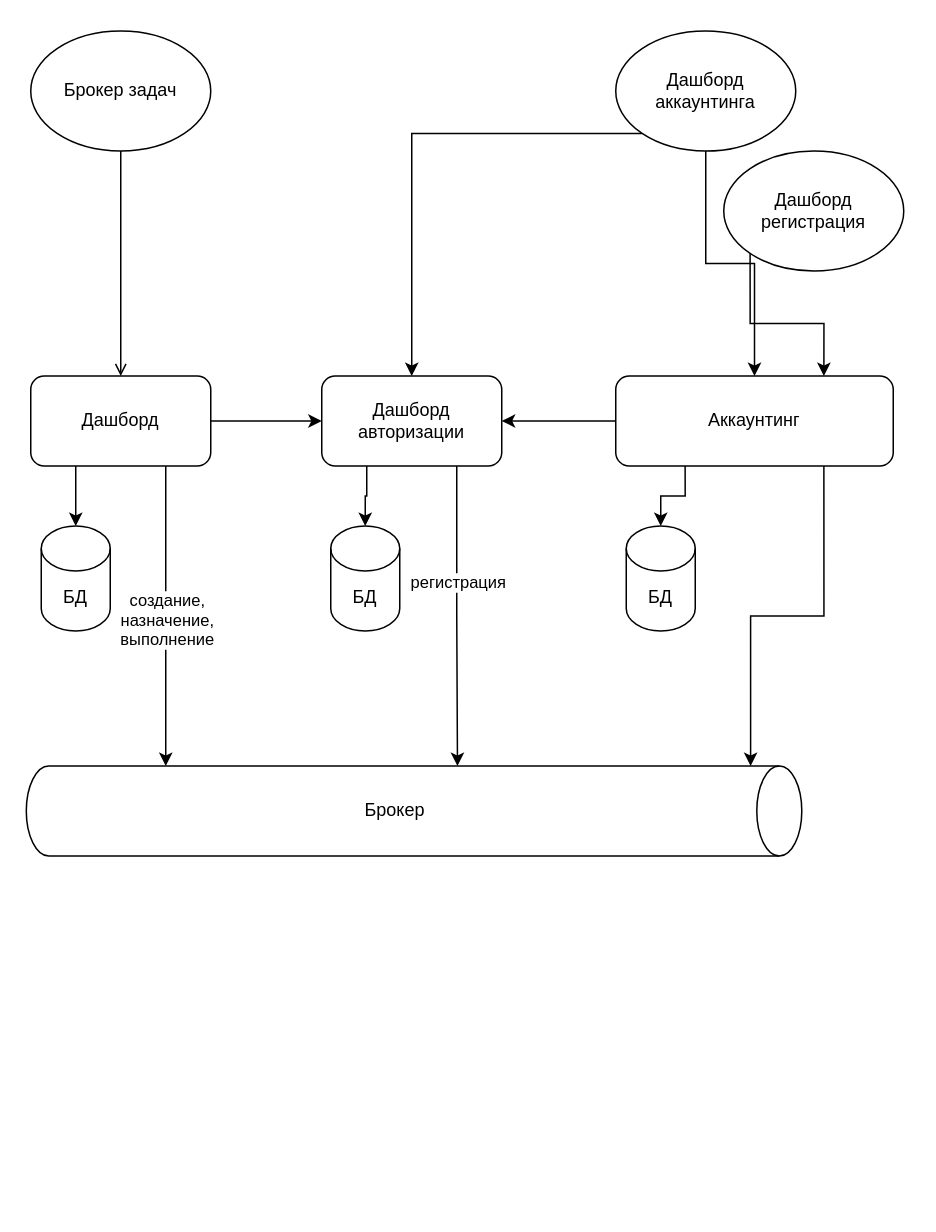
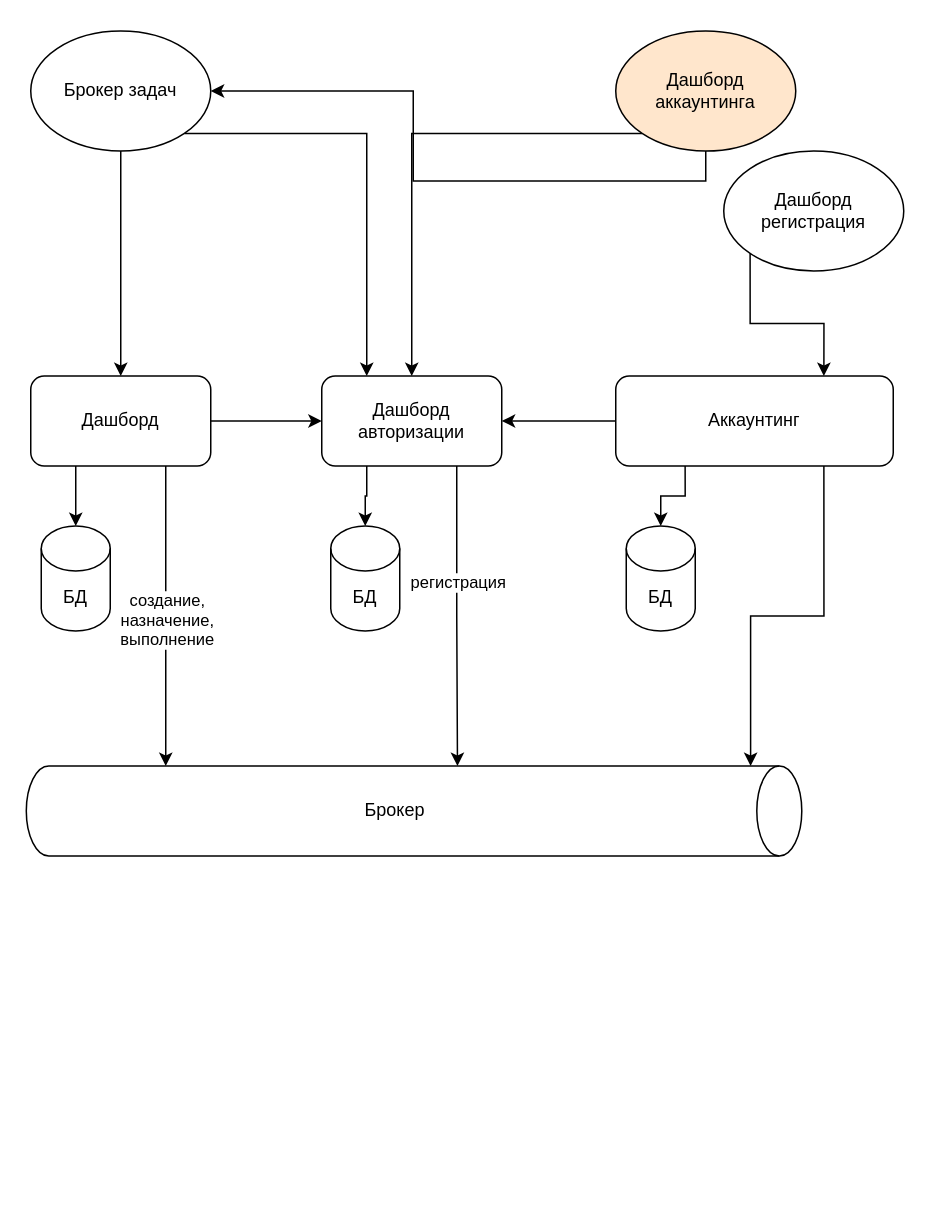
node "Дашборд аккаунтинга": fillcolor #ffffff -> #ffe6cc
edge "Брокер задач" -> "Дашборд авторизации": added
edge "Дашборд аккаунтинга" -> "Аккаунтинг": now "Дашборд аккаунтинга" -> "Брокер задач"
edge "Брокер задач" -> "Дашборд": arrowhead open -> classic
